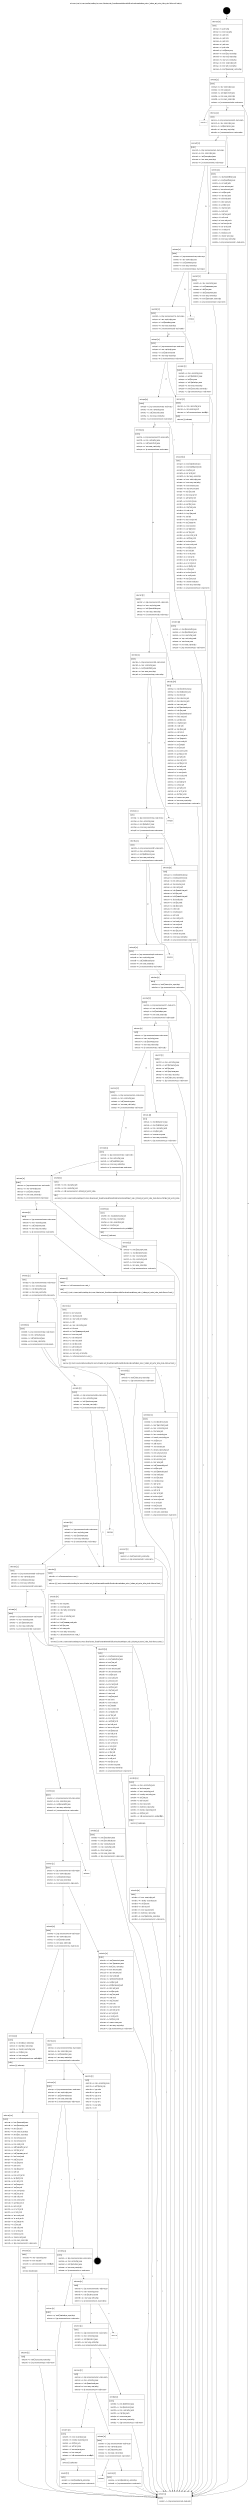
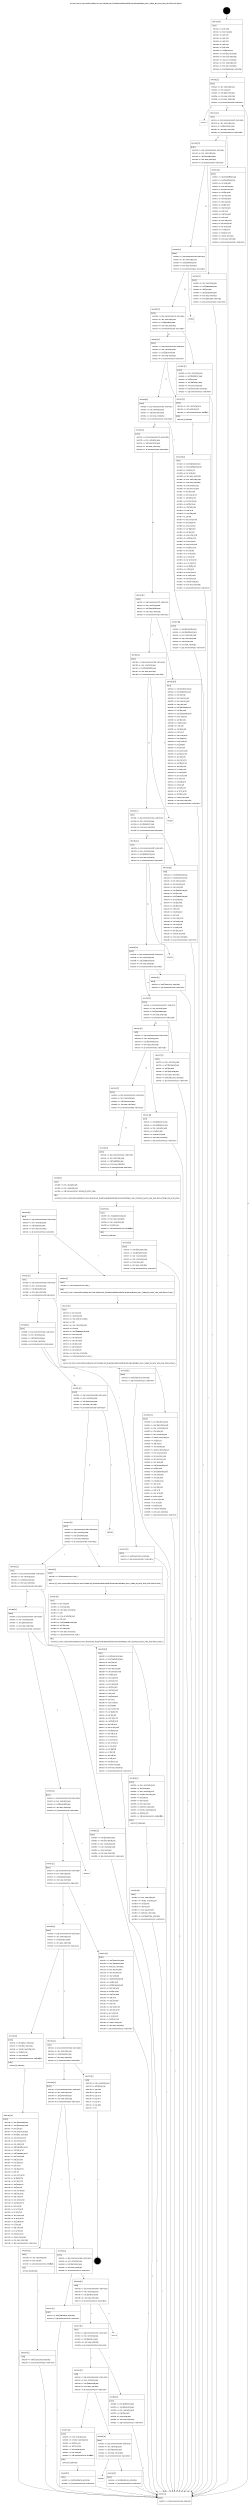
edge "0x401b63 [12]" -> "0x4017ec [25]": now "0x4017d3 [25]" -> "0x4017ec [25]"
node "0x401850 [25]": removed
edge "0x4018b4 [25]" -> "0x401d02 [5]": now "0x4018b4 [25]" -> "0x4018cd [25]"
